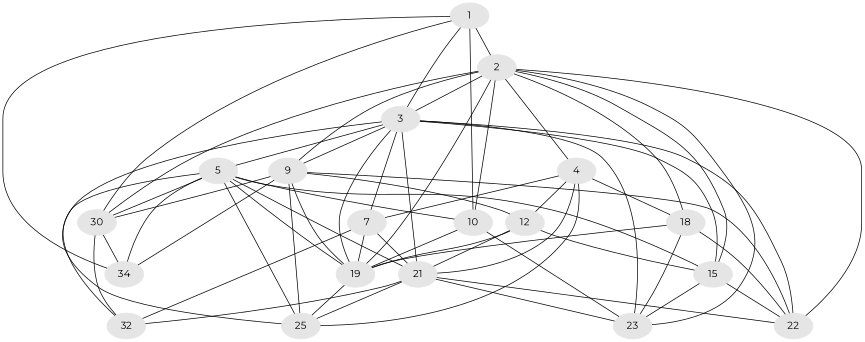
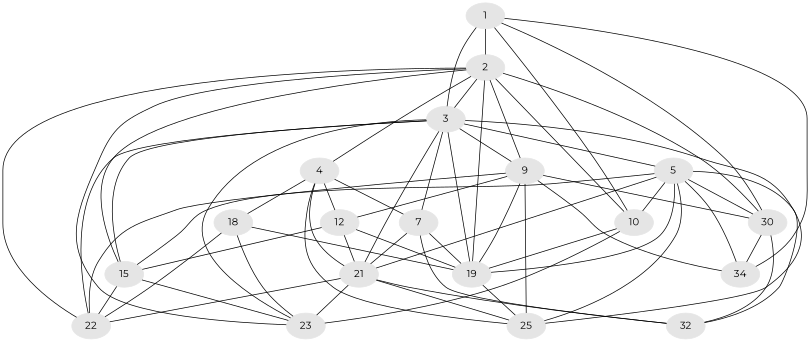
edge "2" -- "18": removed
